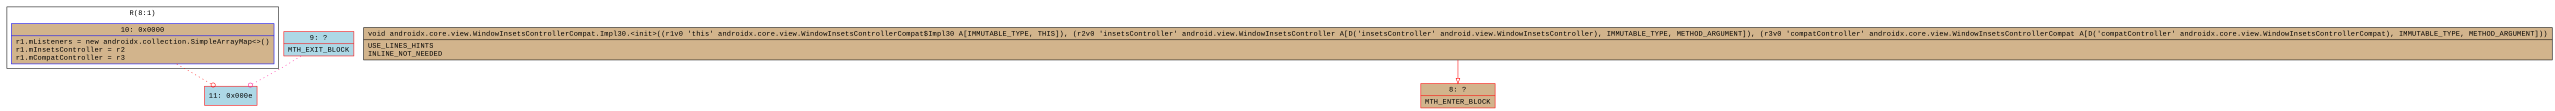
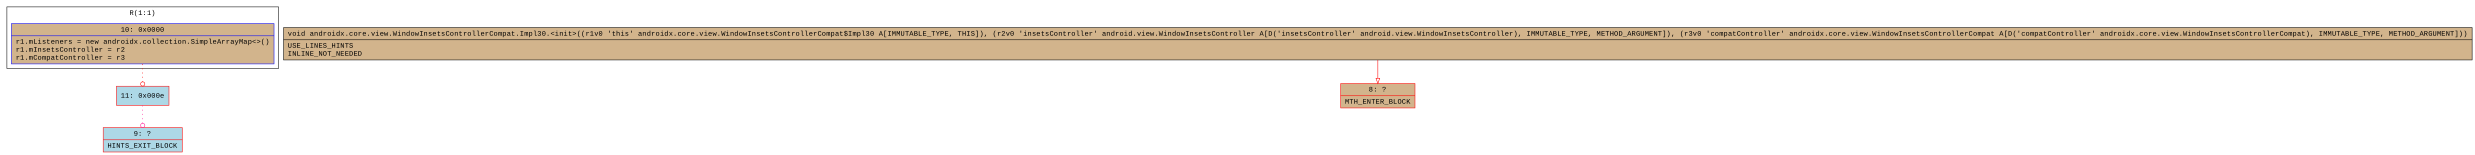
cluster "R(8:1)": label "R(8:1)" -> "R(1:1)"
node "9: ?": text "MTH_EXIT_BLOCK" -> "HINTS_EXIT_BLOCK"
edge "9: ?" -> "11: 0x000e": reversed
